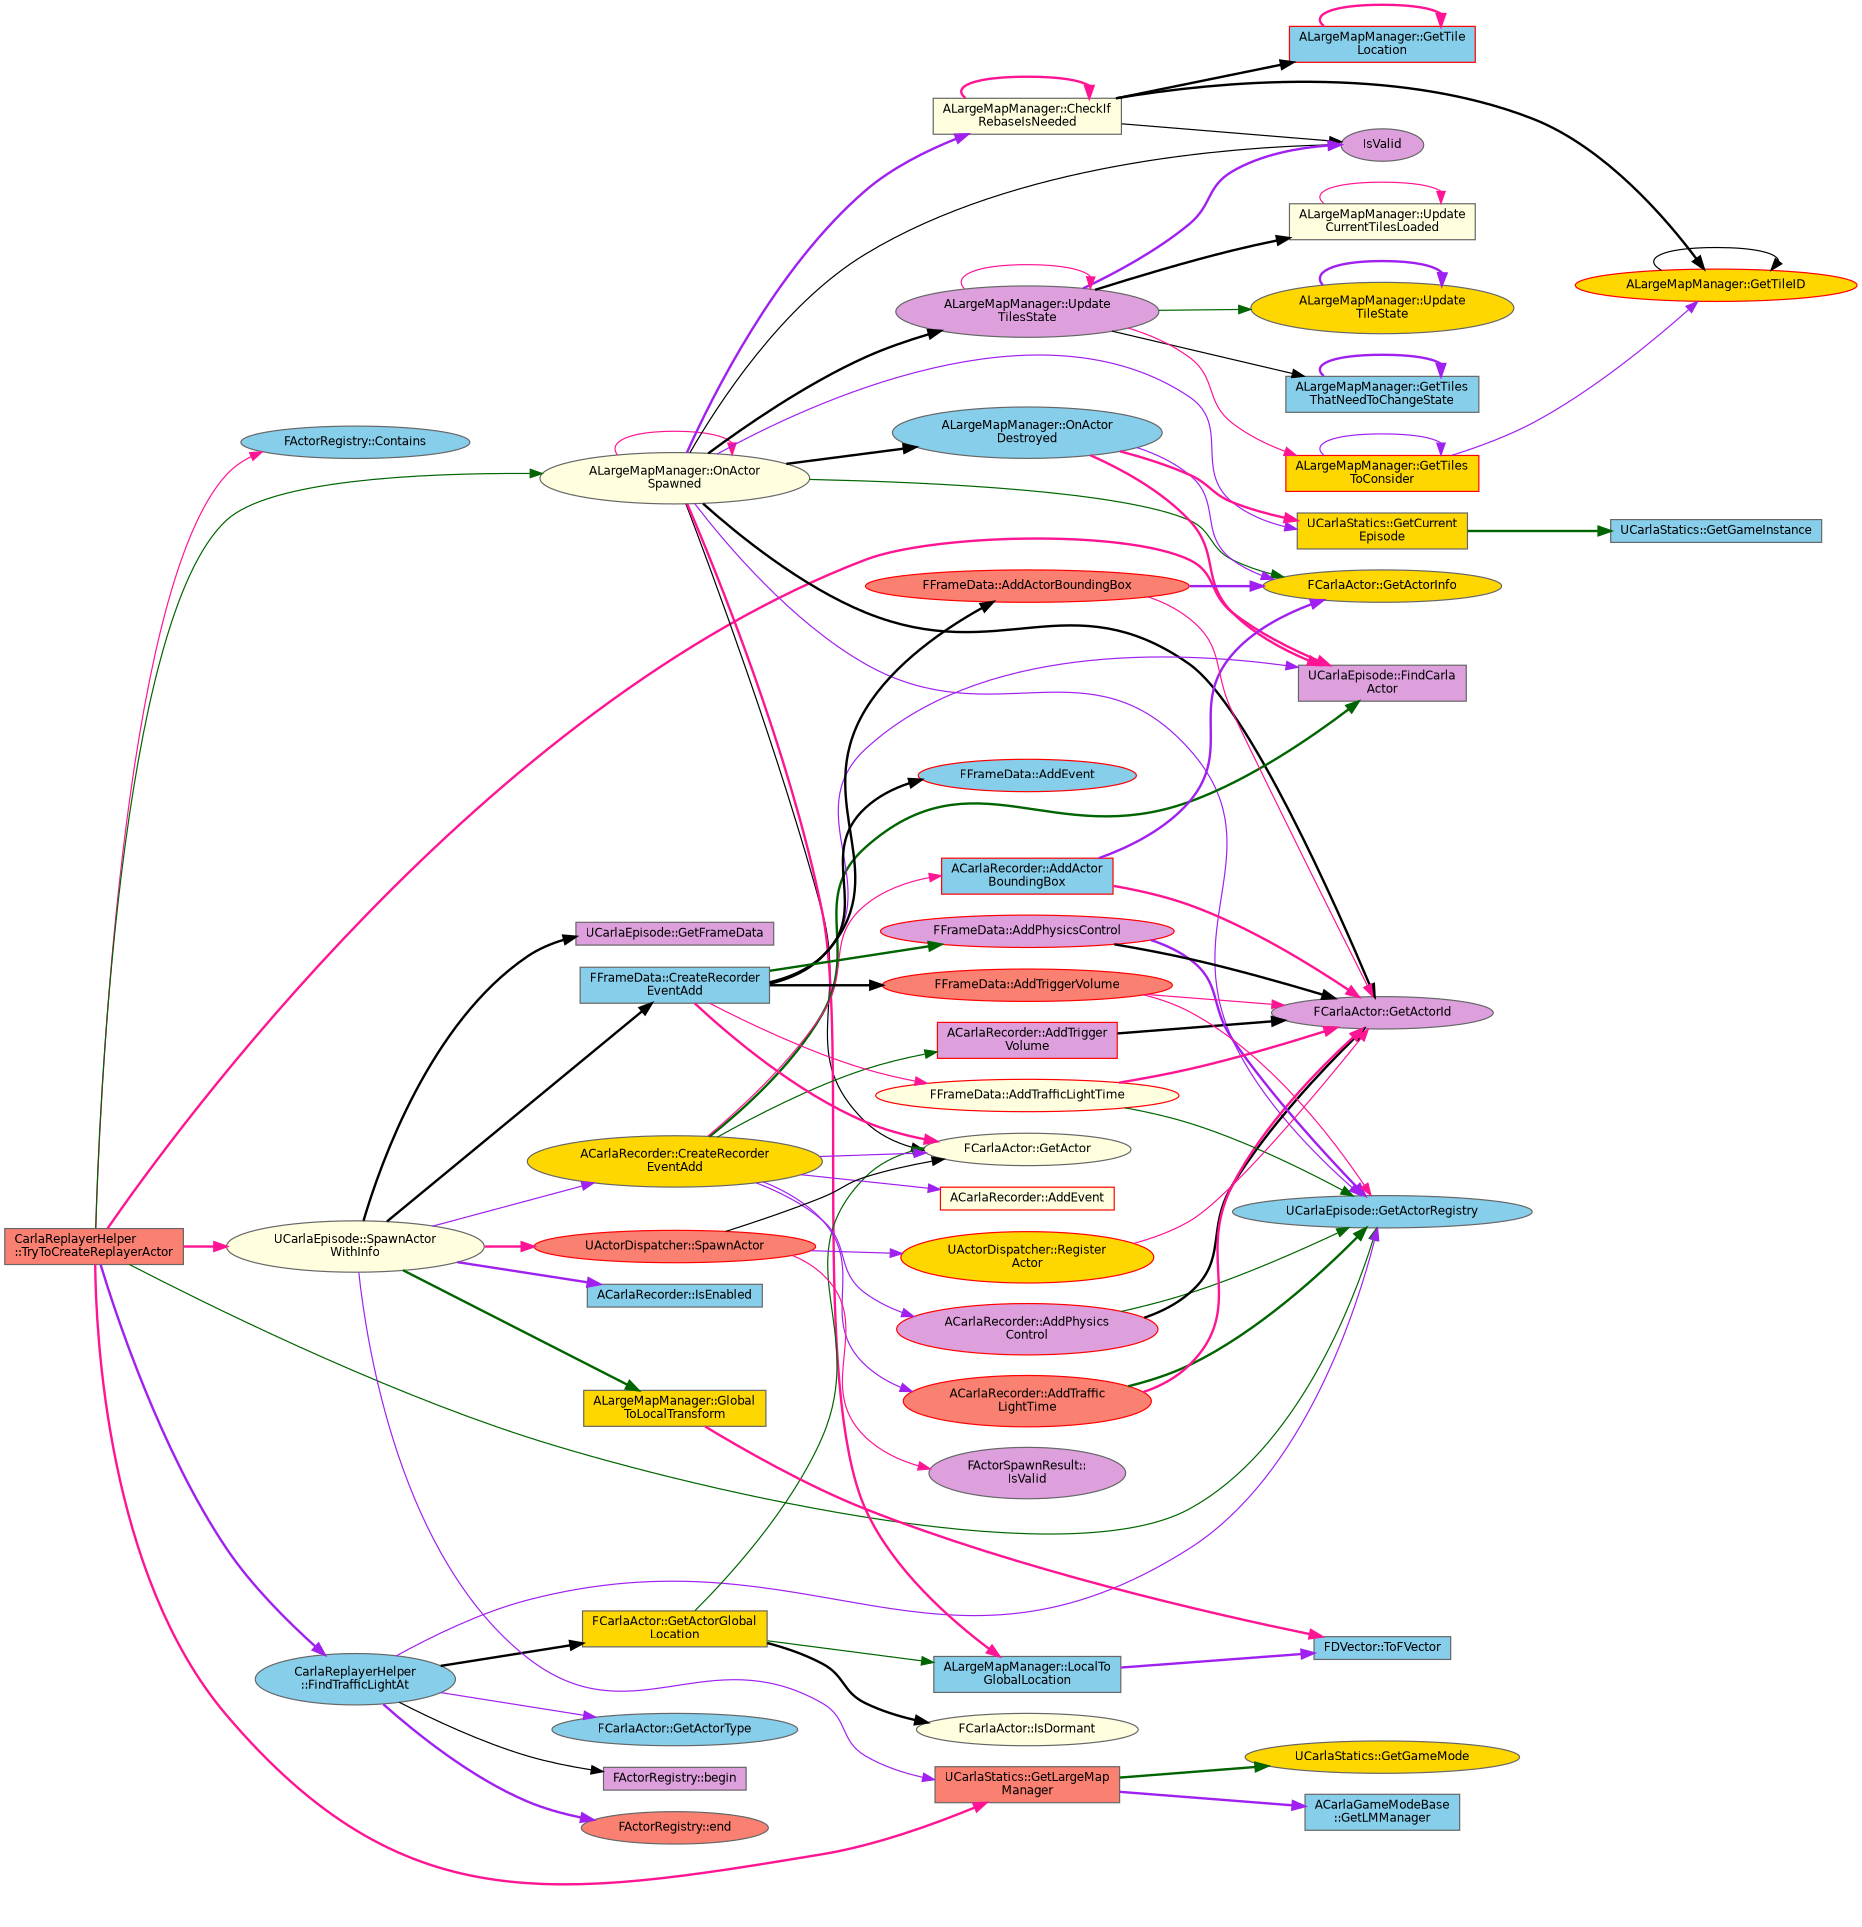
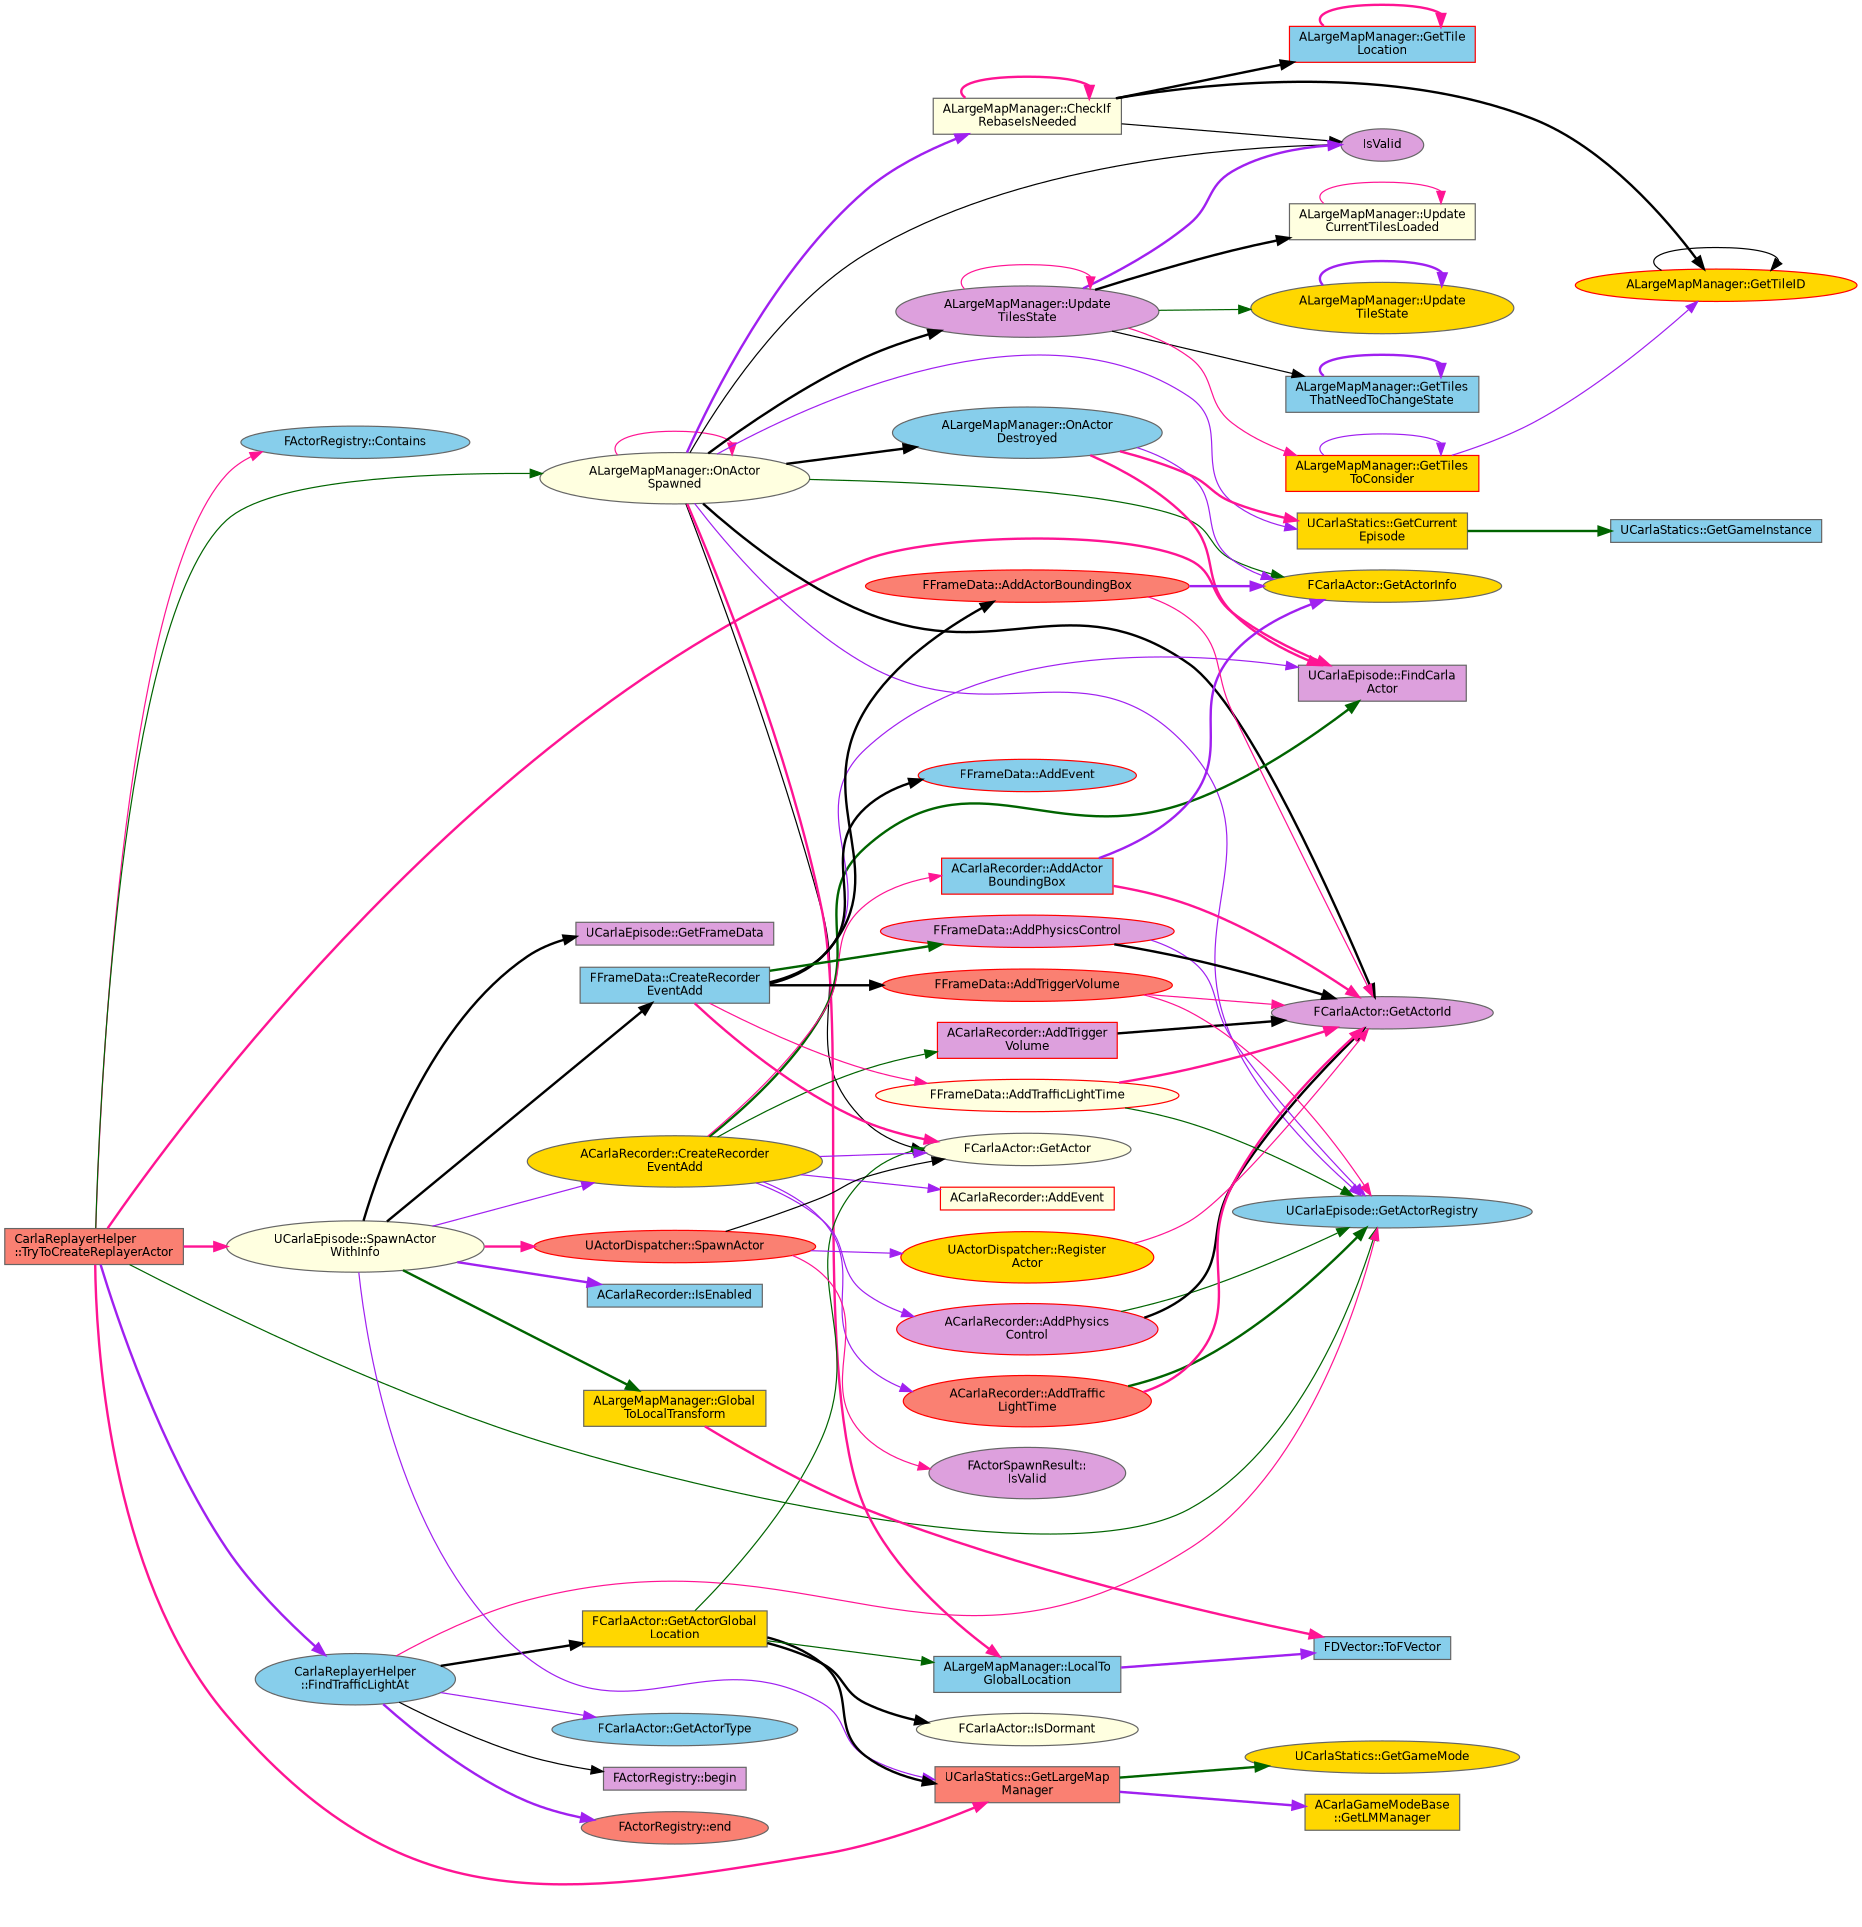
edge "FFrameData::AddPhysicsControl" -> "UCarlaEpisode::GetActorRegistry": style bold -> solid
edge "CarlaReplayerHelper ::FindTrafficLightAt" -> "UCarlaEpisode::GetActorRegistry": color purple -> deeppink
edge "FCarlaActor::GetActorGlobal Location" -> "UCarlaStatics::GetLargeMap Manager": added
node "ACarlaGameModeBase ::GetLMManager": fillcolor skyblue -> gold
